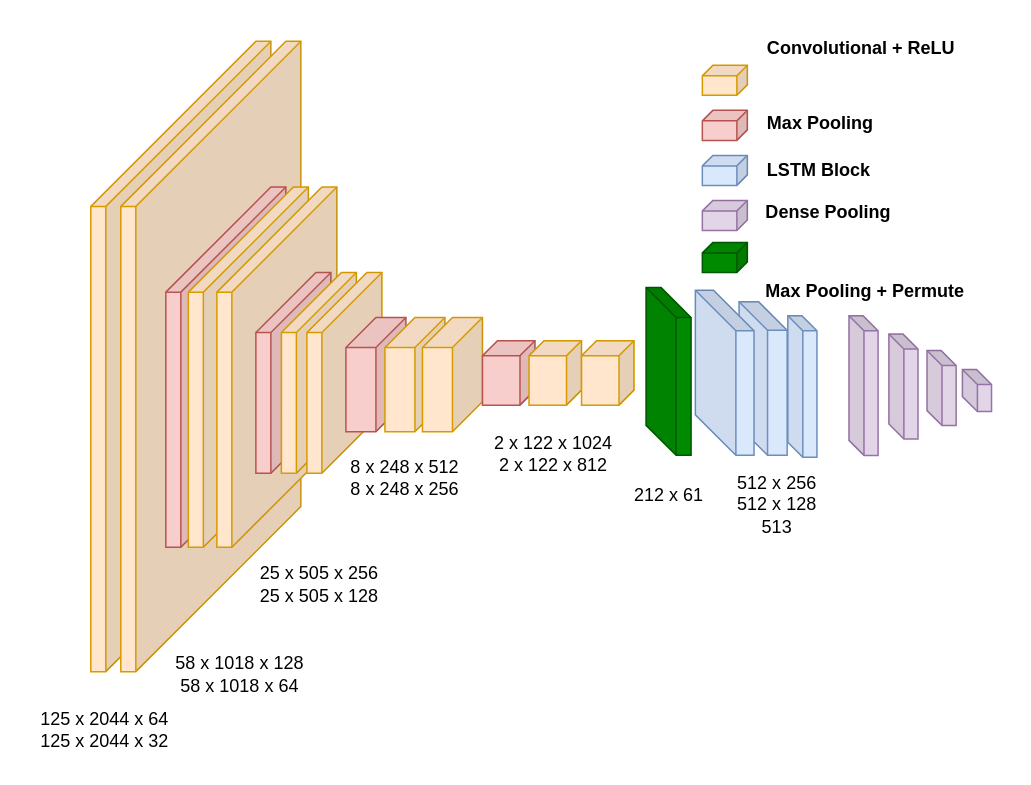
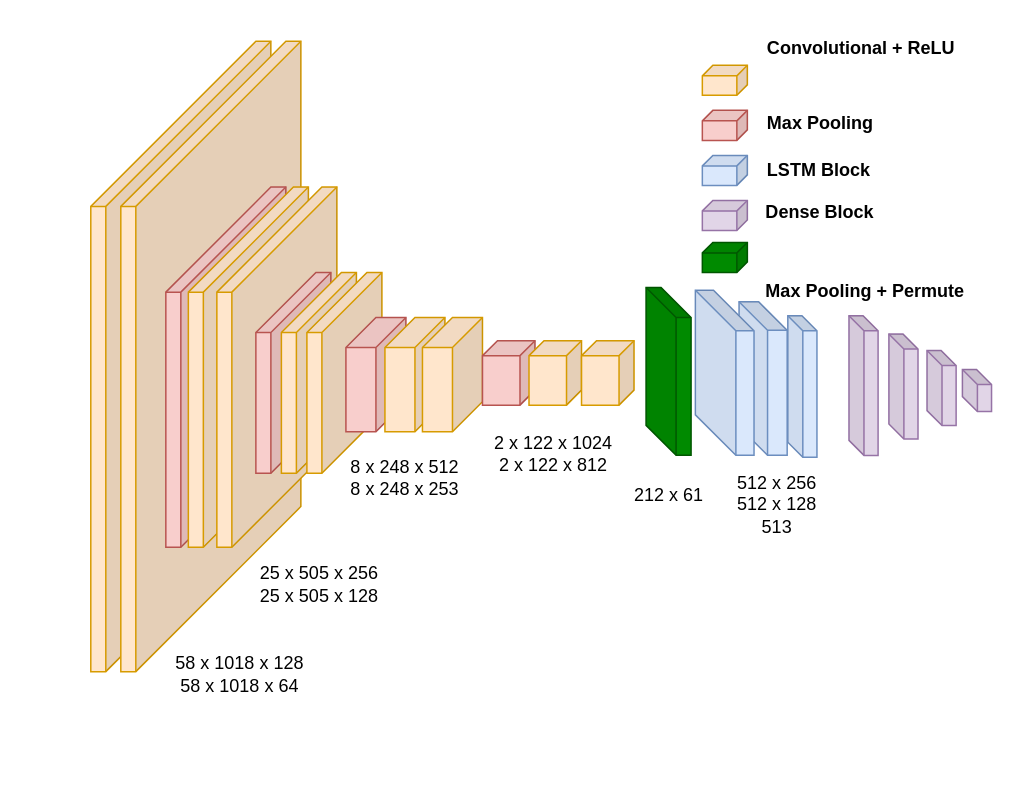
node "Dense Pooling": label "Dense Pooling" -> "Dense Block"
node "8 x 248 x 512 8 x 248 x 256": label "8 x 248 x 512 8 x 248 x 256" -> "8 x 248 x 512 8 x 248 x 253"
node "125 x 2044 x 64 125 x 2044 x 32": removed
